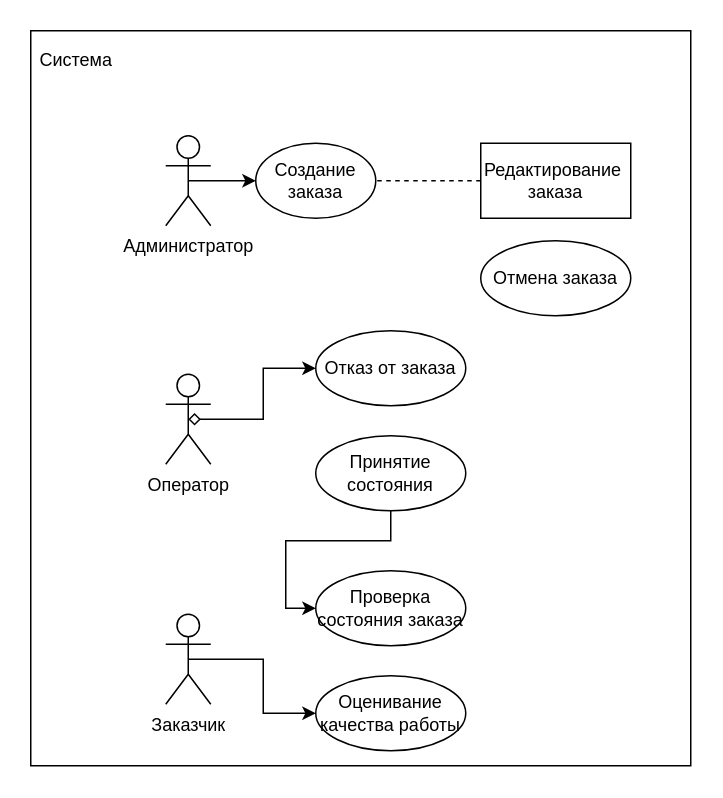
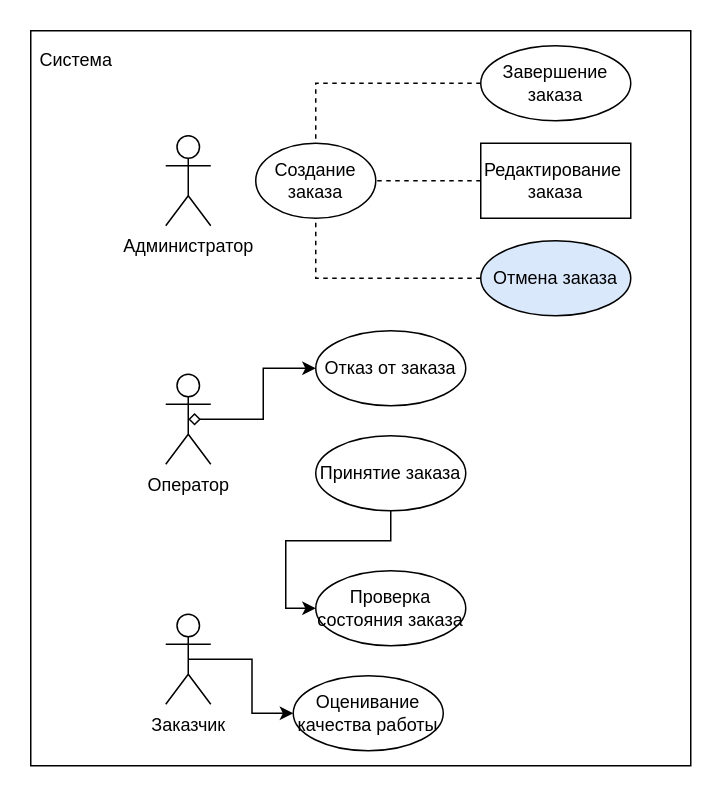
edge "Завершение заказа" -- "Создание заказа": added
node "Завершение заказа": added
edge "Администратор" -> "Создание заказа": removed
edge "Создание заказа" -- "Отмена заказа": added
node "Отмена заказа": fillcolor #ffffff -> #dae8fc
node "Принятие состояния": label "Принятие состояния" -> "Принятие заказа"
node "Оценивание качества работы": moved (391, 713) -> (368, 713)
